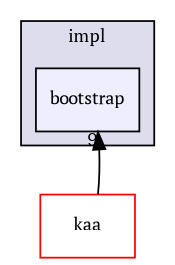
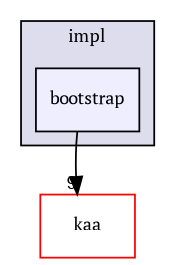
edge "kaa" -> "bootstrap": reversed
